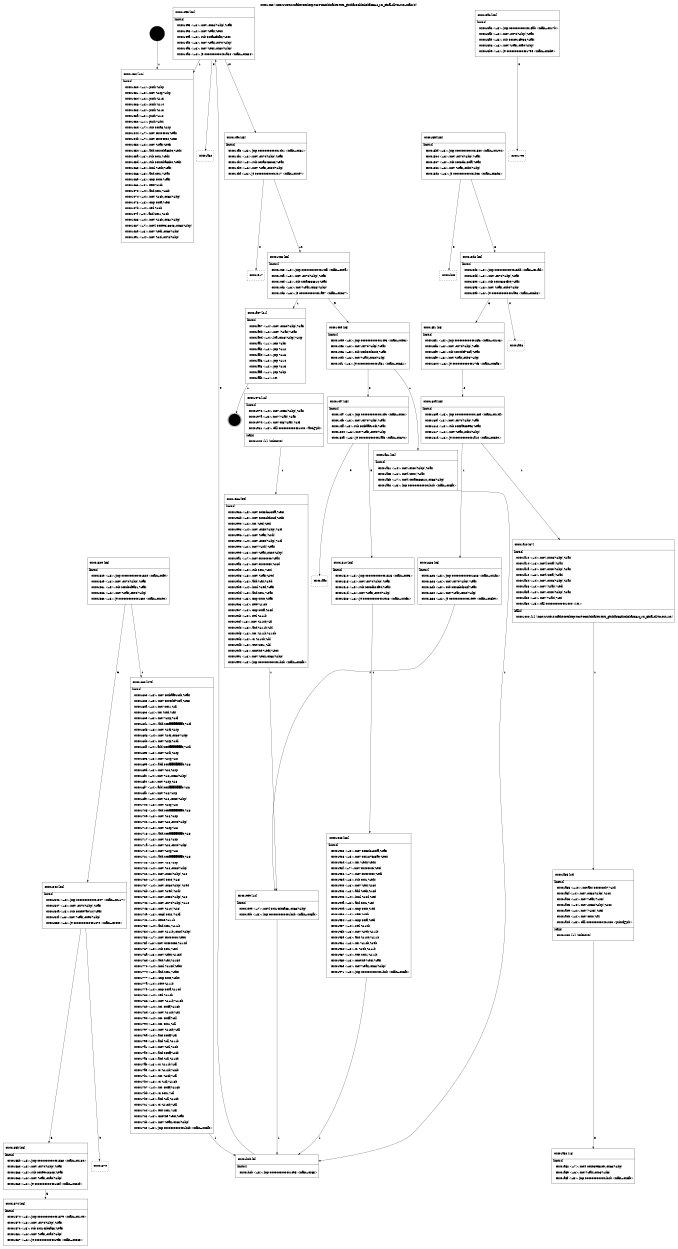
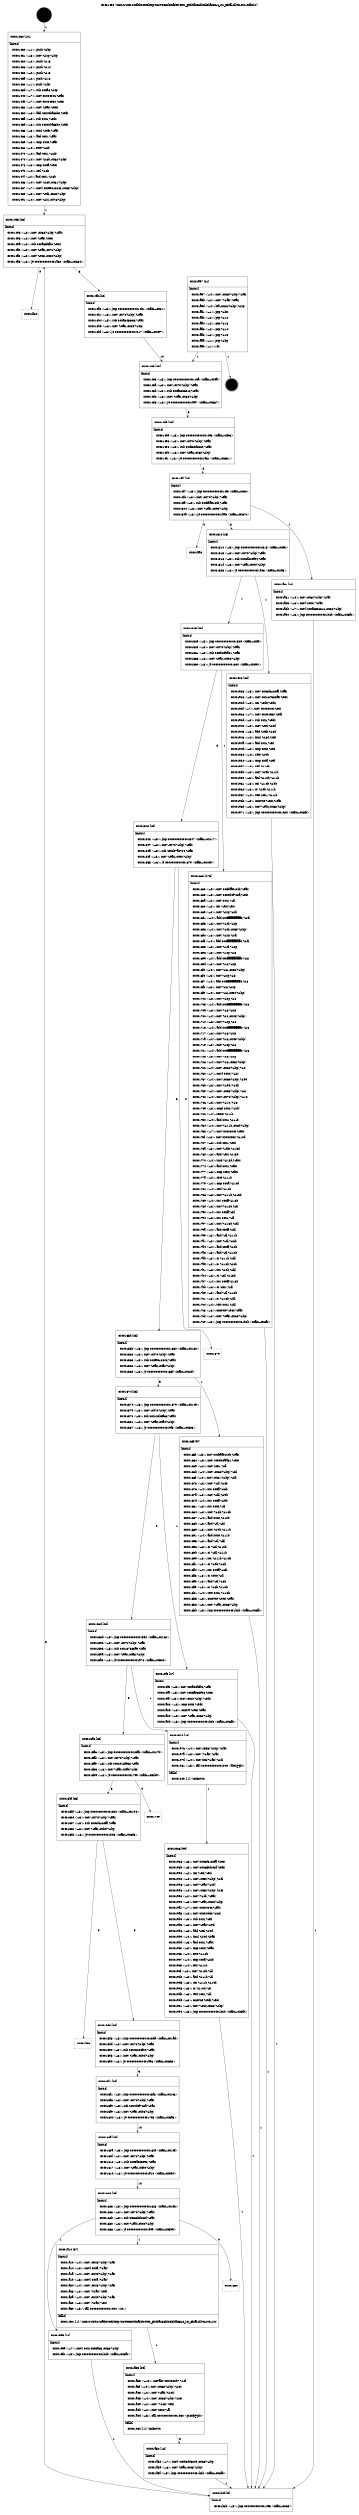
edge "0x401495 [23]" -> "0x4014ac [25]": label " 10" -> " 6"
edge "0x401495 [23]" -> "0x401430 [101]": reversed
node "0x401917": removed
edge "0x4014c5 [25]" -> "0x401a97 [21]": reversed
node "0x401ae8": removed
edge "0x4015f1 [25]" -> "0x40160a [25]": label " 2" -> " 10"
edge "0x4014de [25]" -> "0x401a81 [22]": now "0x4014f7 [25]" -> "0x401a81 [22]"
edge "0x40160a [25]" -> "0x401623 [25]": label " 1" -> " 10"
edge "0x40160a [25]" -> "0x401a10 [37]": now "0x401623 [25]" -> "0x401a10 [37]"
edge "0x401510 [25]" -> "0x401529 [25]": added, label "7"
edge "0x401986 [99]" -> "0x4019e9 [12]": now "0x401986 [99]" -> "0x401b2b [5]"
node "0x40165f [97]": added
node "0x40158d [25]": added
node "0x4019f5 [27]": added
edge "0x4015a6 [25]" -> "0x4015bf [25]": added, label "3"
node "0x40163c": added
edge "0x401a52 [18]" -> "0x401b2b [5]": added, label "1"
